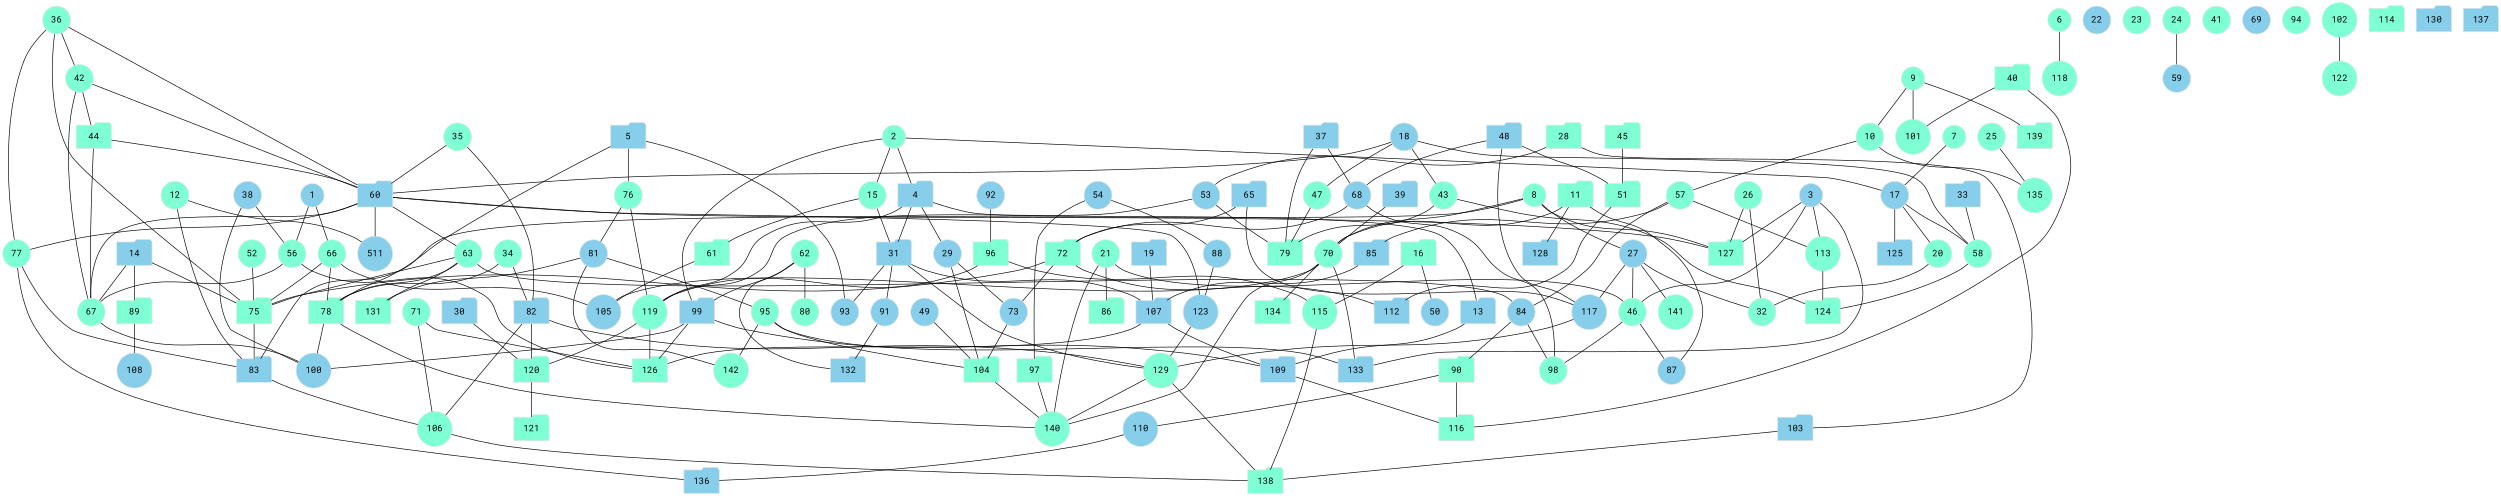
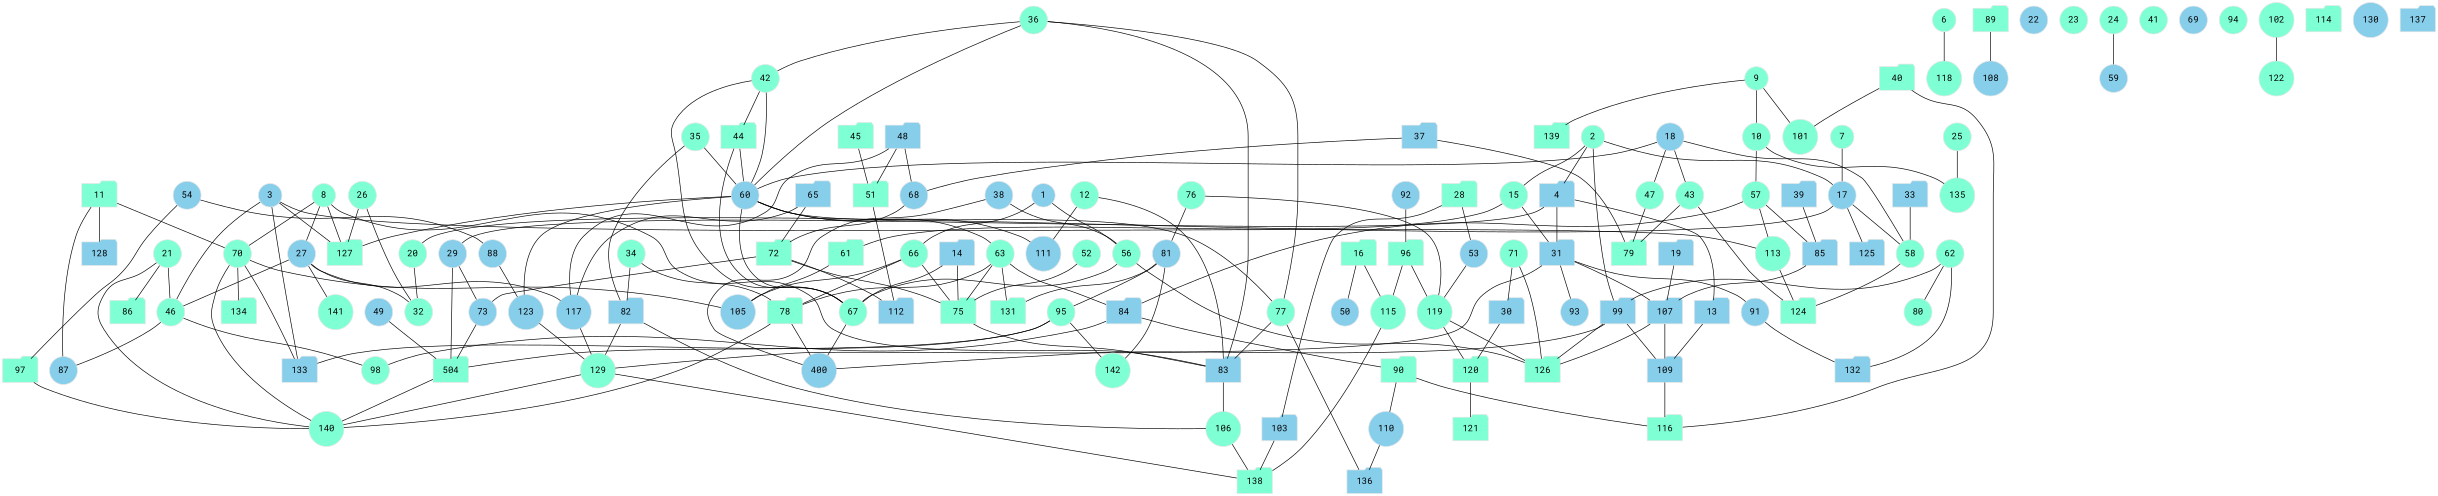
node "130": shape folder -> circle
node "5": removed
edge "36" -- "75": now "36" -- "83"
node "60": shape folder -> circle
edge "53" -- "79": removed
edge "39" -- "70": now "39" -- "85"
edge "4" -- "119": removed
node "511": label "511" -> "111"
edge "68" -- "98": removed
edge "14" -- "89": removed
node "84": shape circle -> folder
edge "82" -- "120": removed
node "100": label "100" -> "400"
edge "71" -- "106": now "71" -- "30"
node "104": label "104" -> "504"
